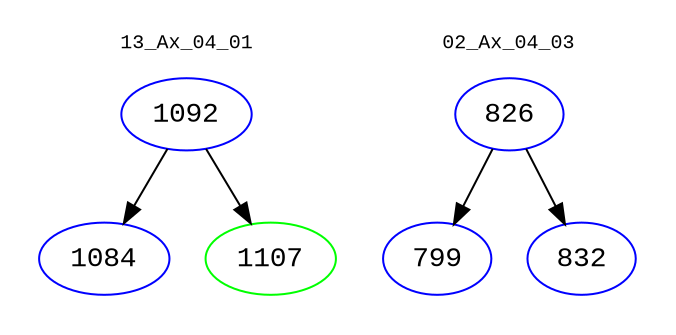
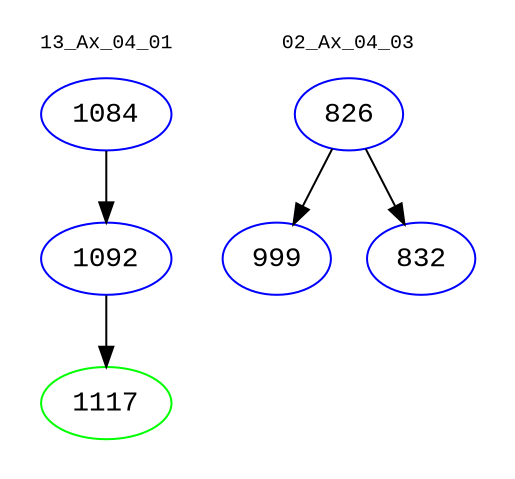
edge "1092" -> "1084": reversed
node "1107": label "1107" -> "1117"
node "799": label "799" -> "999"
